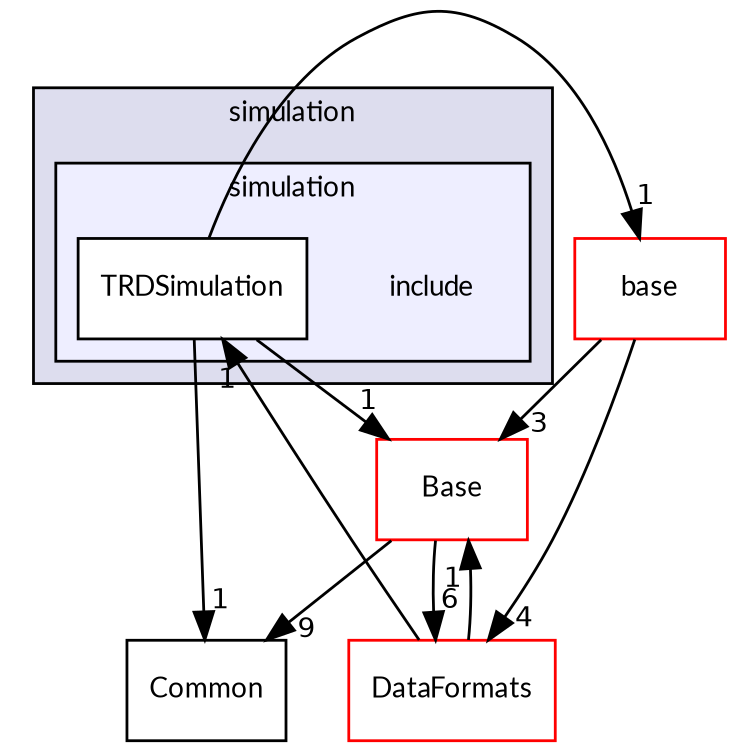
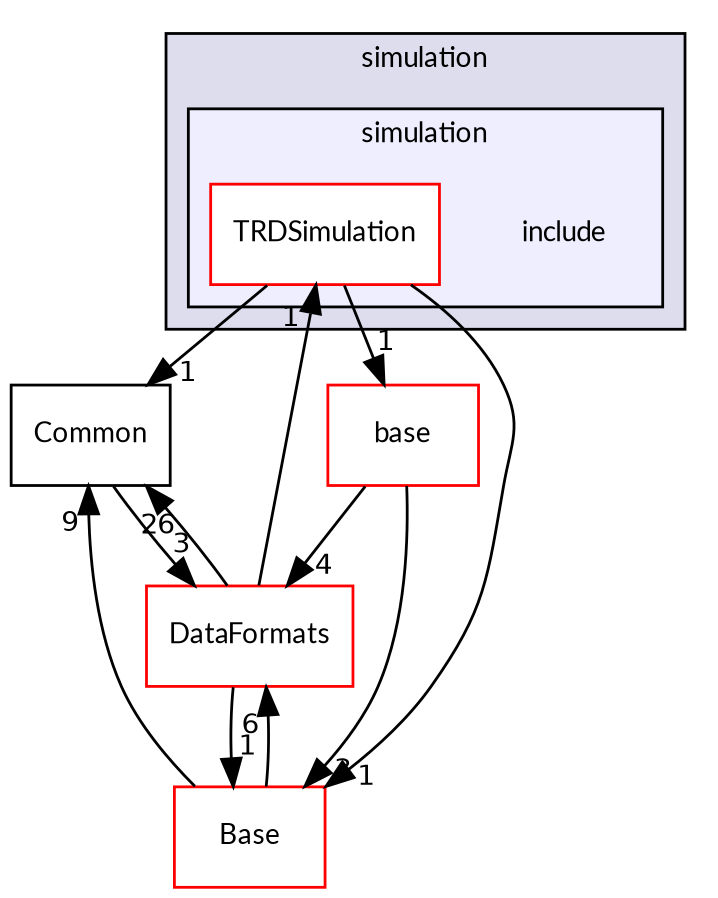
node "TRDSimulation": color black -> red
edge "Common" -> "DataFormats": added
edge "DataFormats" -> "Common": added
